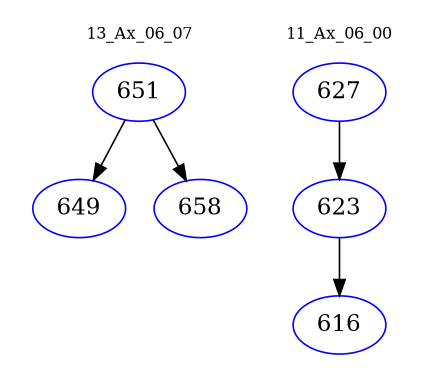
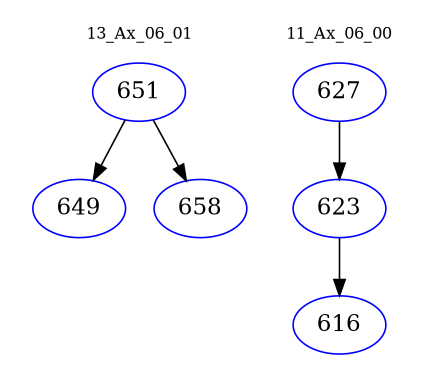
cluster "13_Ax_06_07": label "13_Ax_06_07" -> "13_Ax_06_01"
